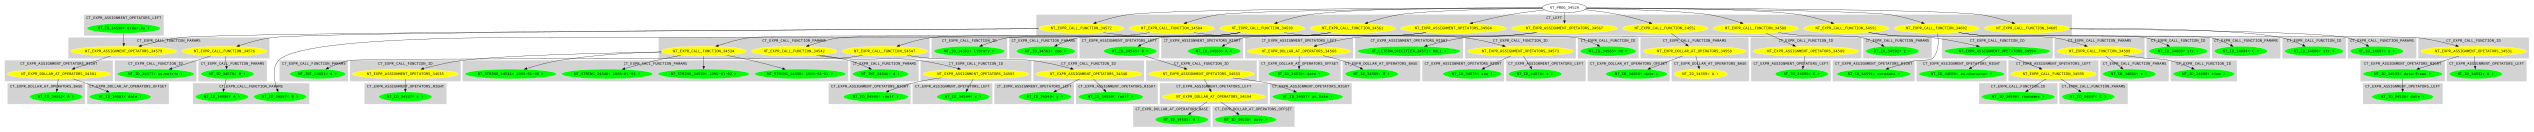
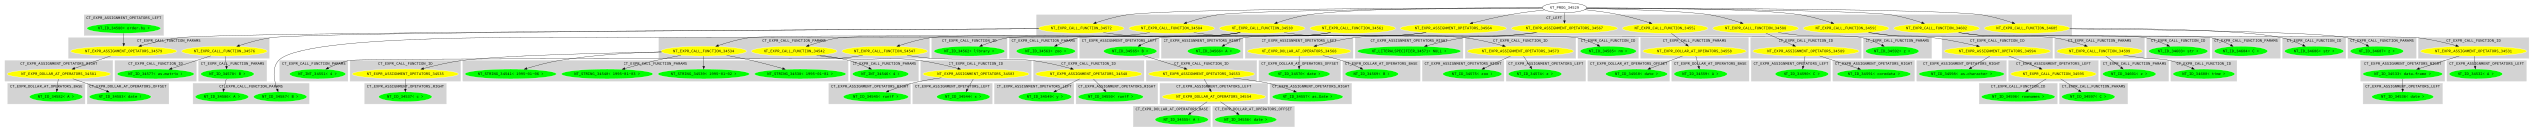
edge "NT_PROG_34529" -> "NT_EXPR_CALL_FUNCTION_34561": removed
node "NT_EXPR_ASSIGNMENT_OPETATORS_34594": fillcolor green -> yellow
edge "NT_EXPR_CALL_FUNCTION_34602" -> "NT_ID_34591< coredata >": now "NT_EXPR_ASSIGNMENT_OPETATORS_34589" -> "NT_ID_34591< coredata >"
node "NT_ID_34559< A >": fillcolor yellow -> green
